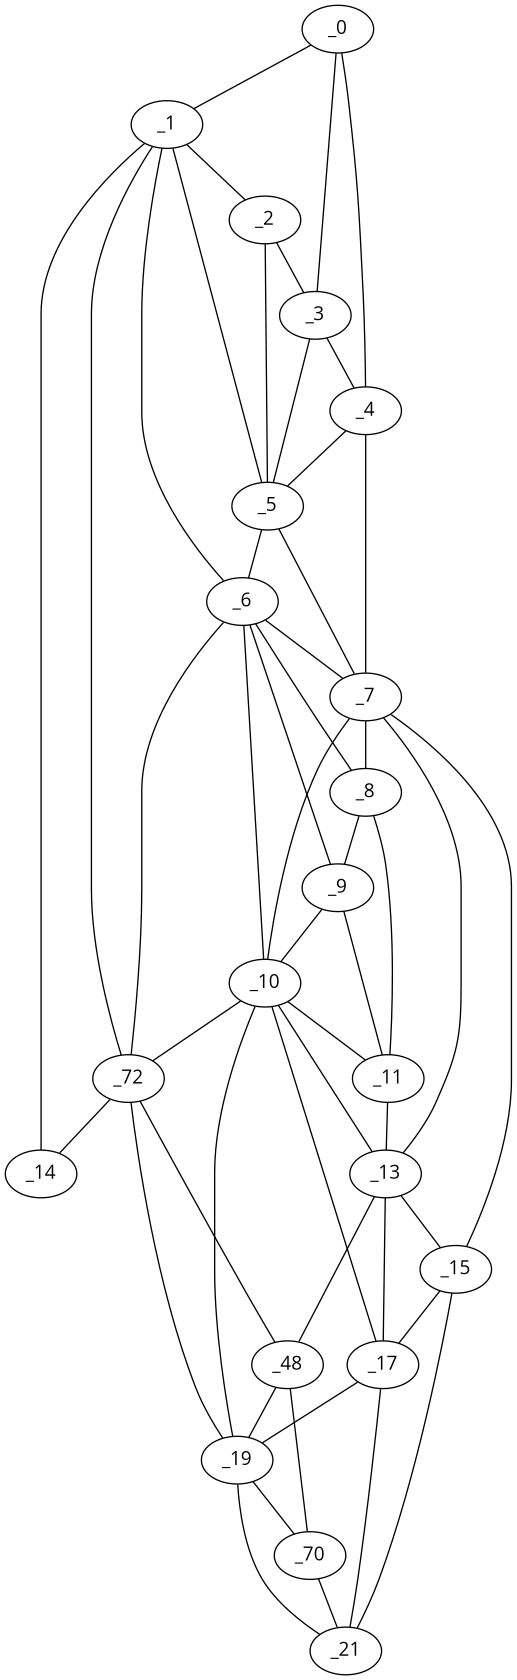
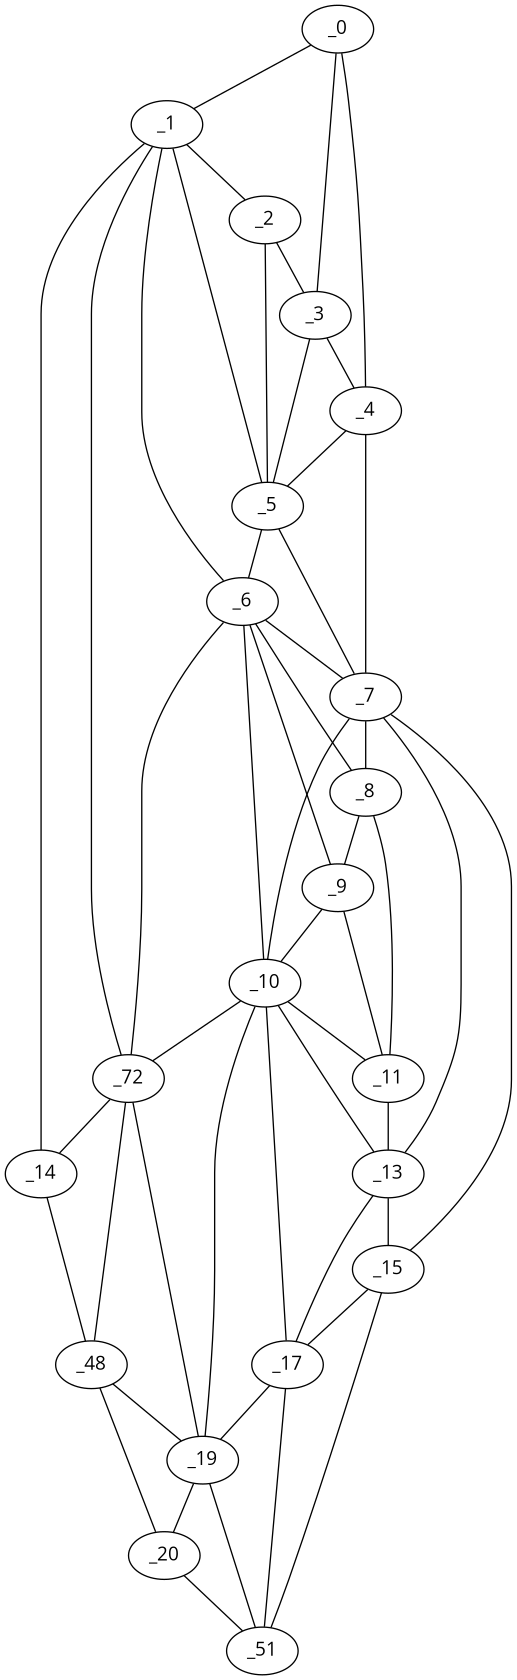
edge "_13" -- "_48": now "_14" -- "_48"
node "_70": label "_70" -> "_20"
node "_21": label "_21" -> "_51"
